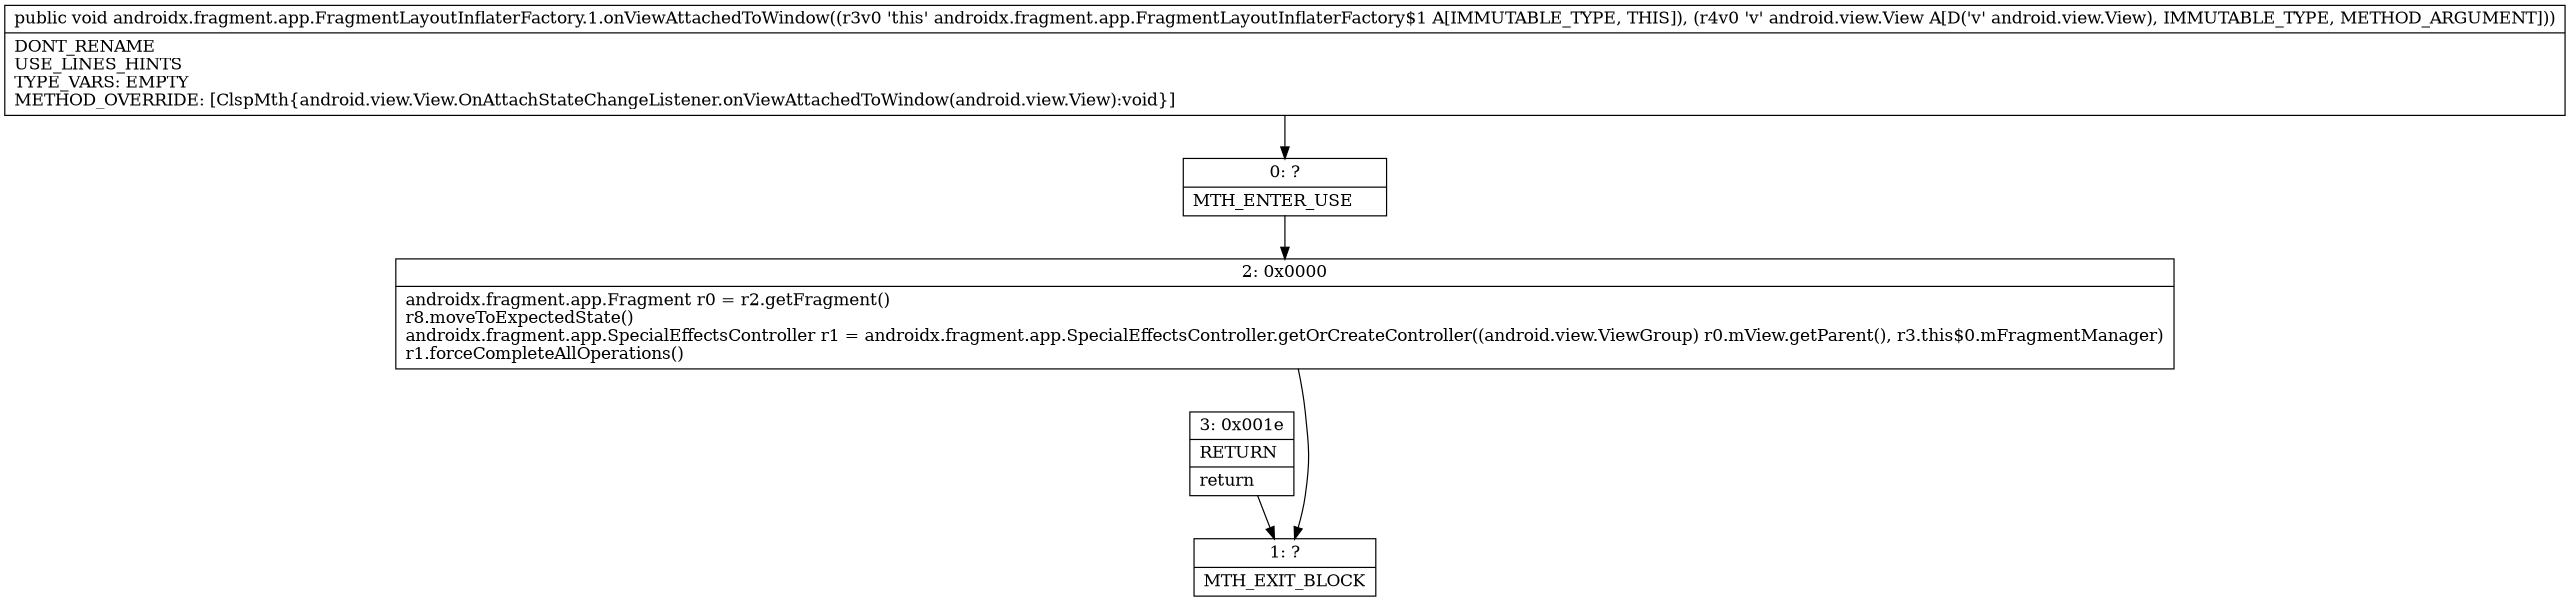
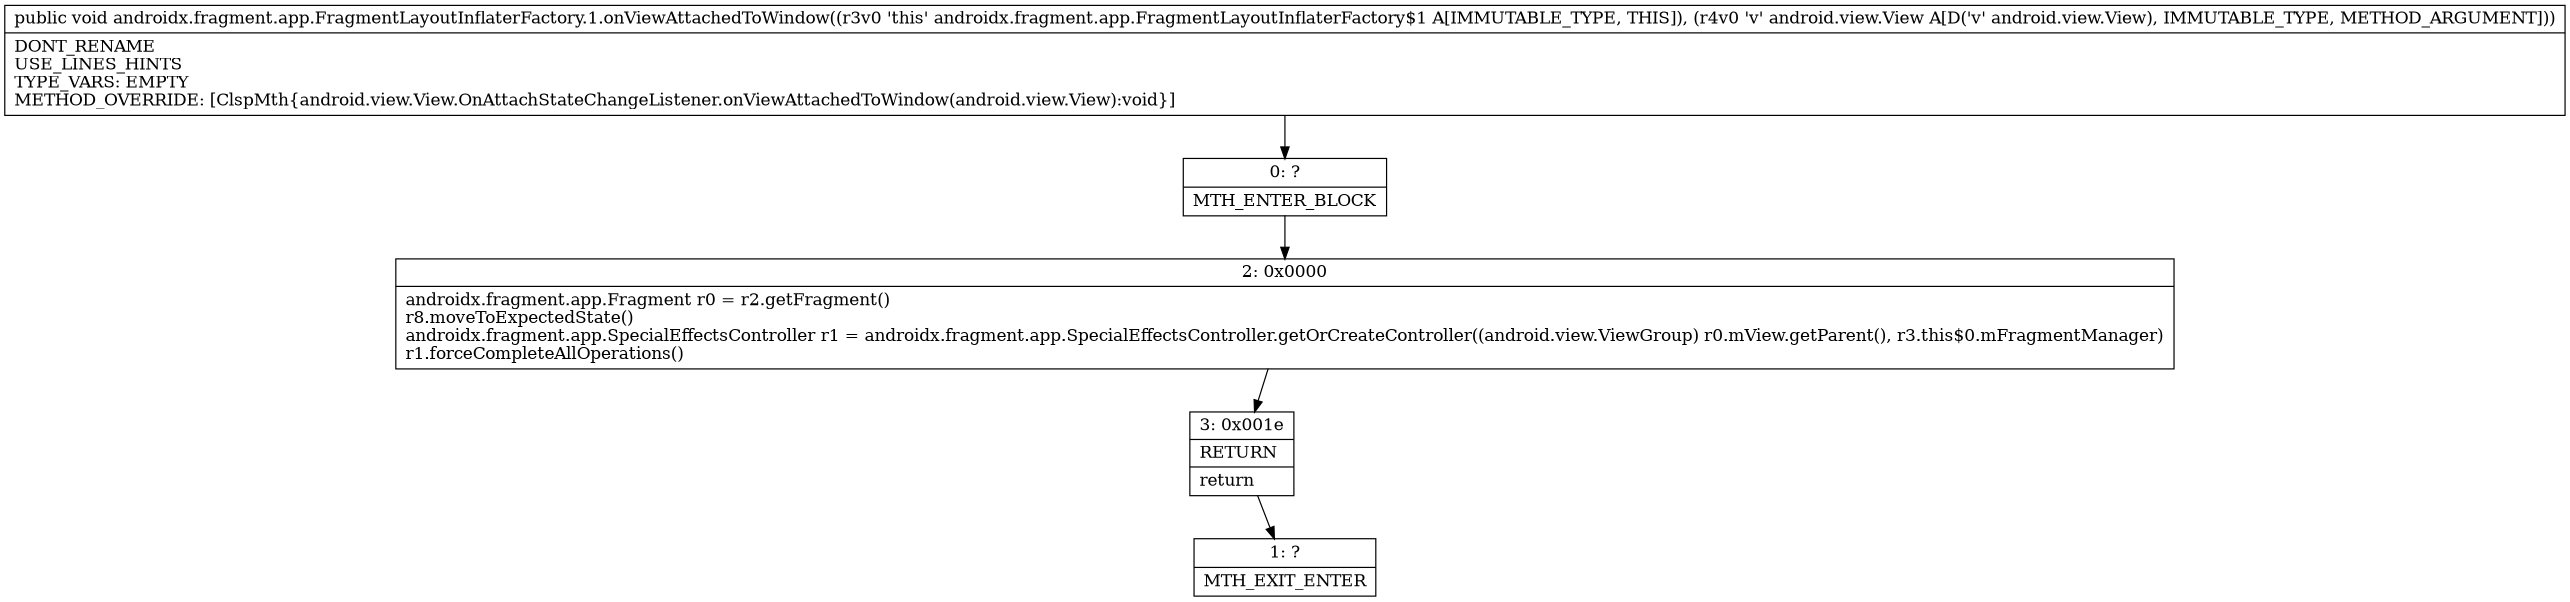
node "0: ?": text "MTH_ENTER_USE" -> "MTH_ENTER_BLOCK"
edge "2: 0x0000" -> "1: ?": now "2: 0x0000" -> "3: 0x001e"
node "1: ?": text "MTH_EXIT_BLOCK" -> "MTH_EXIT_ENTER"
